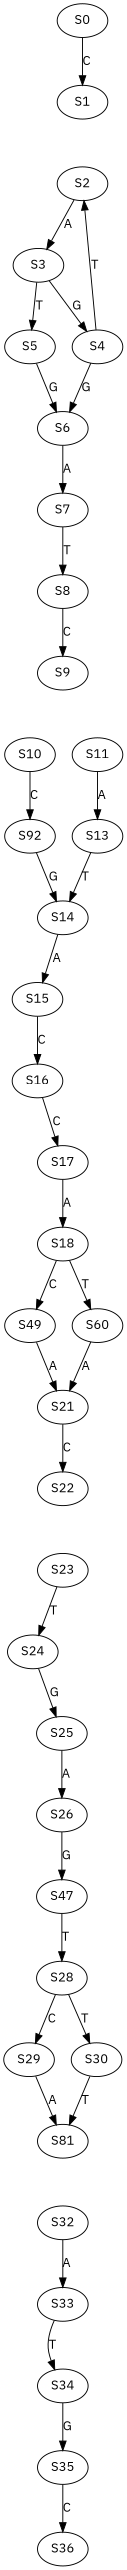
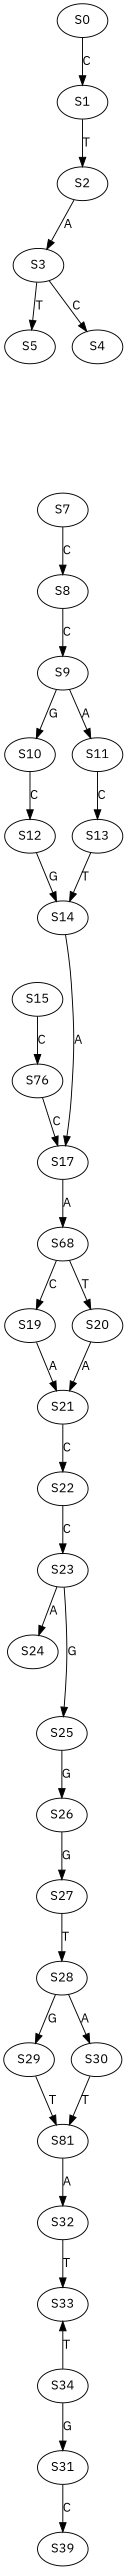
edge "S4" -> "S2": now "S1" -> "S2"
edge "S3" -> "S4": label "G" -> "C"
node "S6": removed
edge "S7" -> "S8": label "T" -> "C"
edge "S9" -> "S11": added, label "A"
edge "S9" -> "S10": added, label "G"
edge "S11" -> "S13": label "A" -> "C"
node "S92": label "S92" -> "S12"
edge "S14" -> "S15": now "S14" -> "S17"
node "S16": label "S16" -> "S76"
node "S18": label "S18" -> "S68"
node "S49": label "S49" -> "S19"
node "S60": label "S60" -> "S20"
edge "S22" -> "S23": added, label "C"
edge "S23" -> "S24": label "T" -> "A"
edge "S24" -> "S25": now "S23" -> "S25"
edge "S25" -> "S26": label "A" -> "G"
node "S47": label "S47" -> "S27"
edge "S28" -> "S29": label "C" -> "G"
edge "S28" -> "S30": label "T" -> "A"
edge "S29" -> "S81": label "A" -> "T"
edge "S81" -> "S32": added, label "A"
edge "S32" -> "S33": label "A" -> "T"
edge "S33" -> "S34": reversed
node "S35": label "S35" -> "S31"
node "S36": label "S36" -> "S39"
